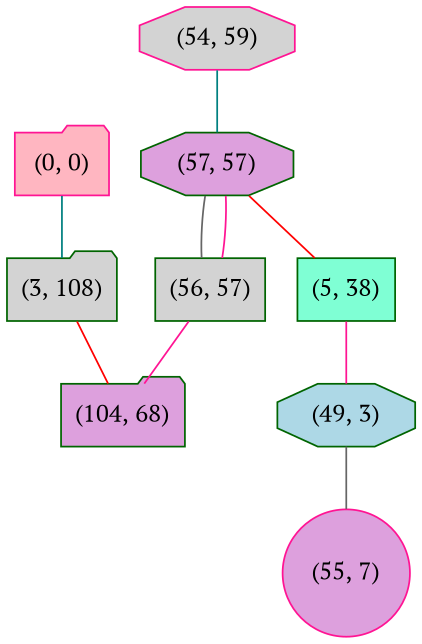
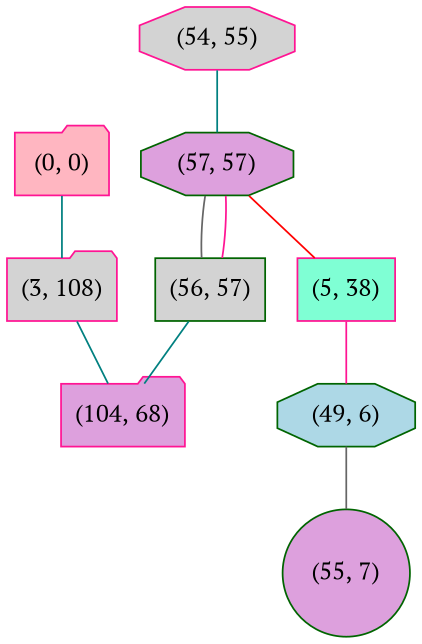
node "(54, 59)": label "(54, 59)" -> "(54, 55)"
node "(3, 108)": color darkgreen -> deeppink
node "(5, 38)": color darkgreen -> deeppink
edge "(3, 108)" -- "(104, 68)": color red -> teal
edge "(56, 57)" -- "(104, 68)": color deeppink -> teal
node "(104, 68)": color darkgreen -> deeppink
node "(49, 3)": label "(49, 3)" -> "(49, 6)"
node "(55, 7)": color deeppink -> darkgreen
